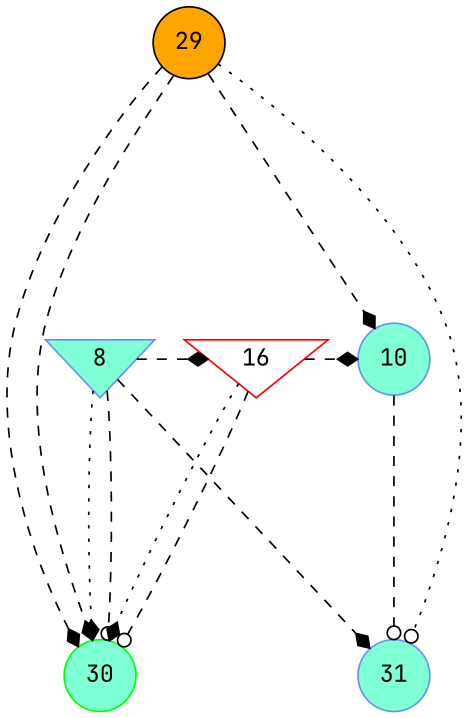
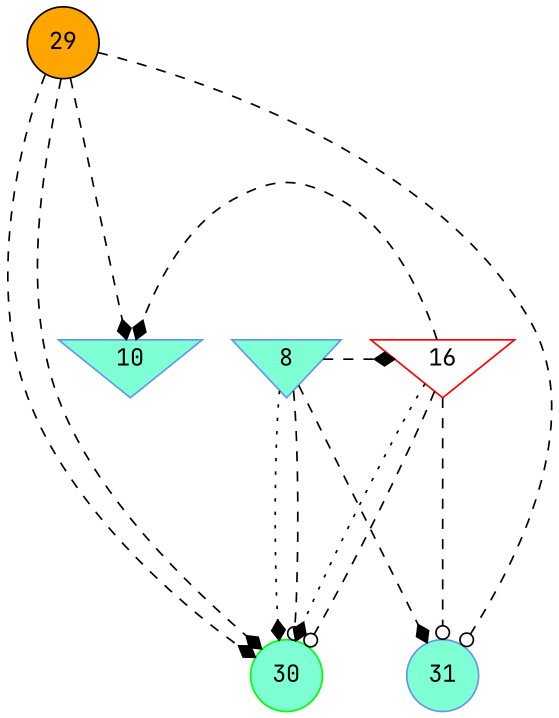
edge "29" -> "31": style dotted -> dashed
node "10": shape circle -> invtriangle
edge "10" -> "31": now "16" -> "31"
